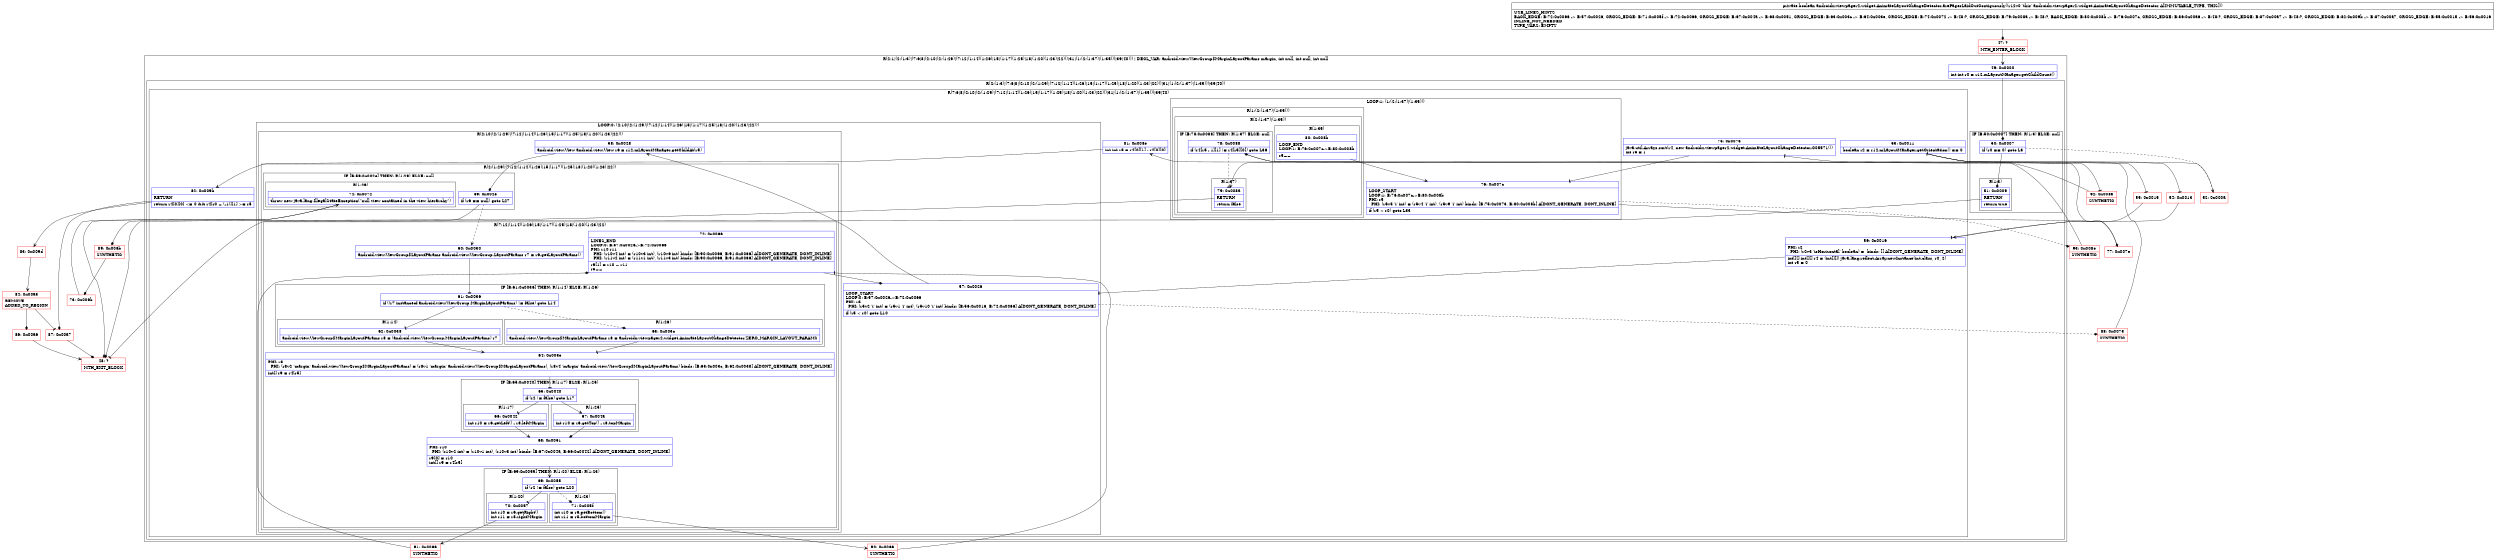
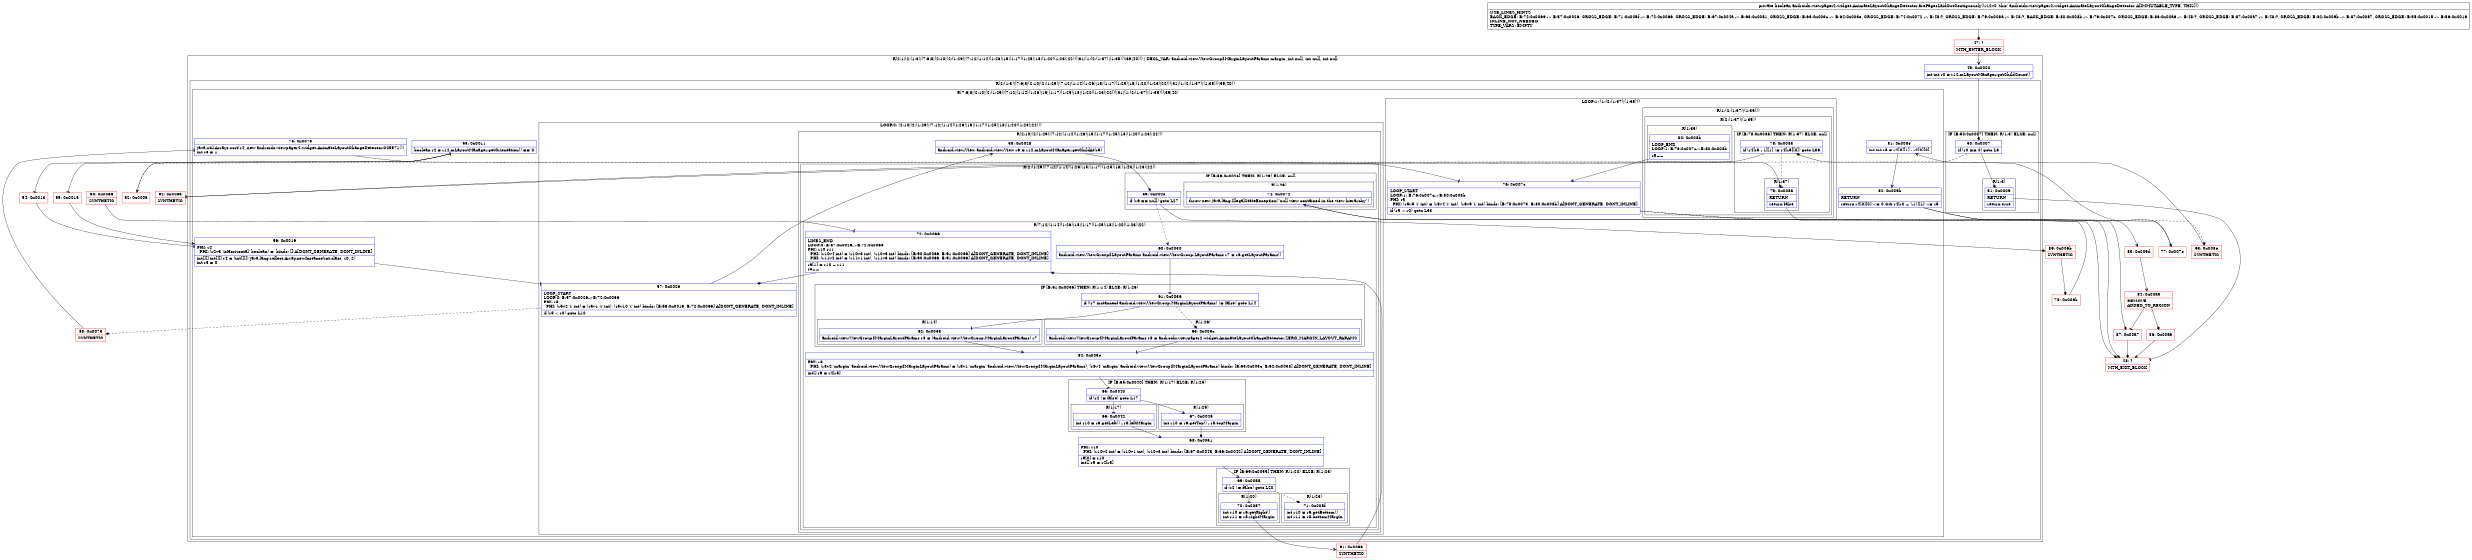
edge "92: 0x008a" -> "79: 0x008a": arrowhead vee -> diamond
edge "71: 0x005f" -> "90: 0x0066": removed
